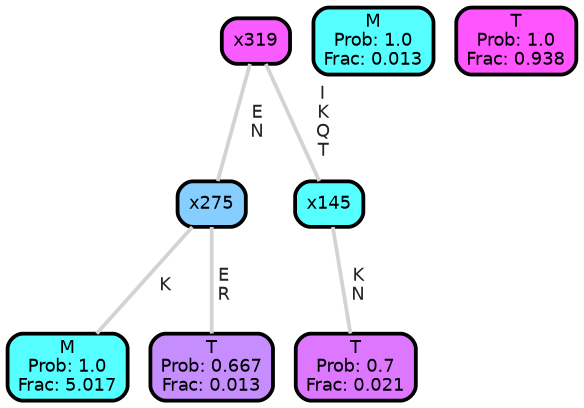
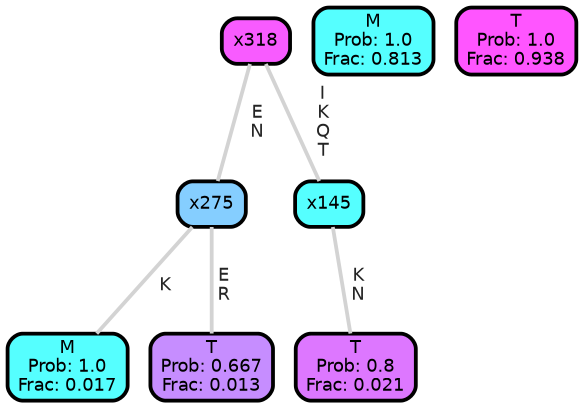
node "x319": label "x319" -> "x318"
node "M Prob: 1.0 Frac: 0.013": label "M Prob: 1.0 Frac: 0.013" -> "M Prob: 1.0 Frac: 0.813"
node "M Prob: 1.0 Frac: 5.017": label "M Prob: 1.0 Frac: 5.017" -> "M Prob: 1.0 Frac: 0.017"
node "T Prob: 0.7 Frac: 0.021": label "T Prob: 0.7 Frac: 0.021" -> "T Prob: 0.8 Frac: 0.021"
